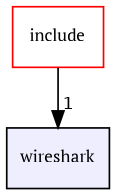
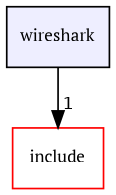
edge "include" -> "wireshark": reversed
